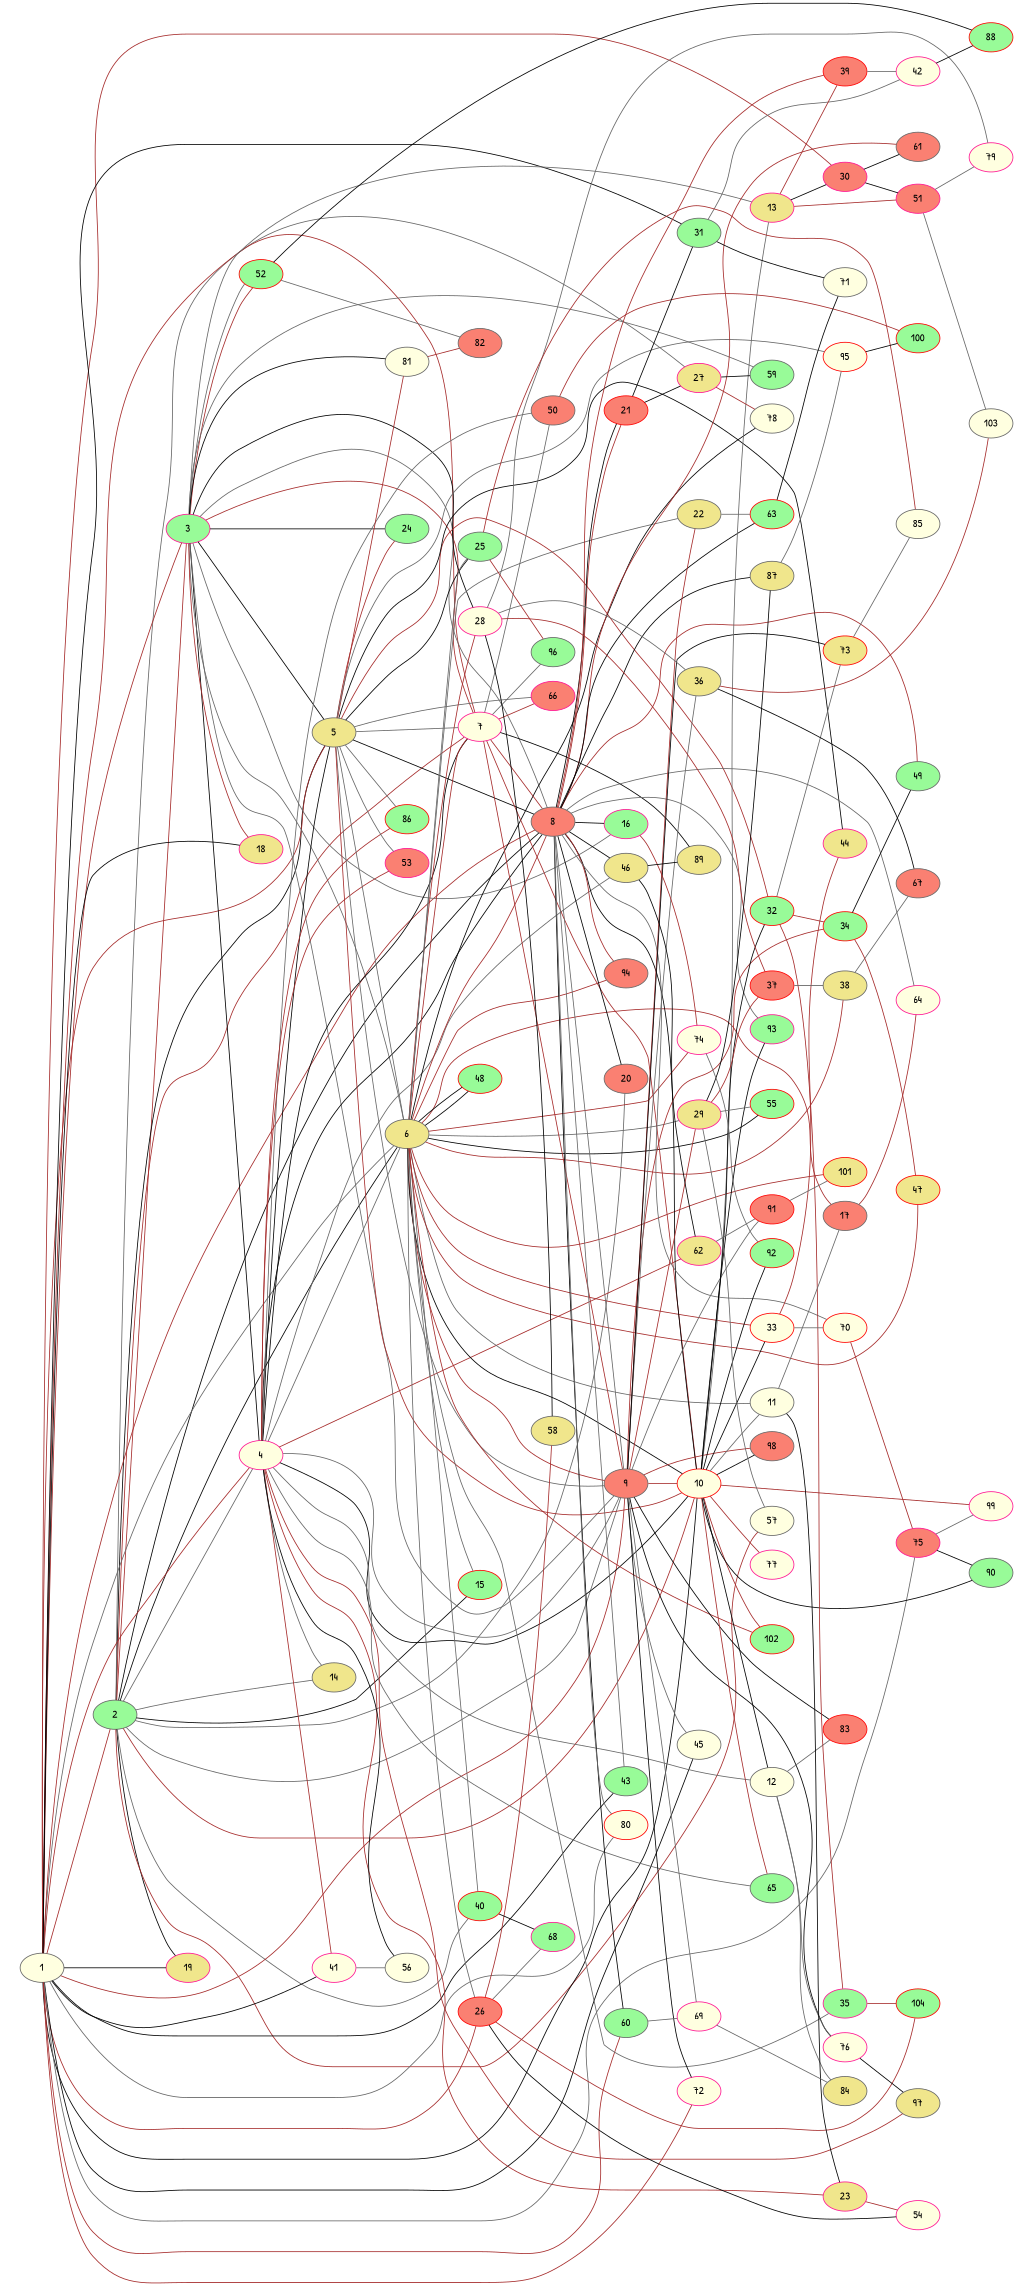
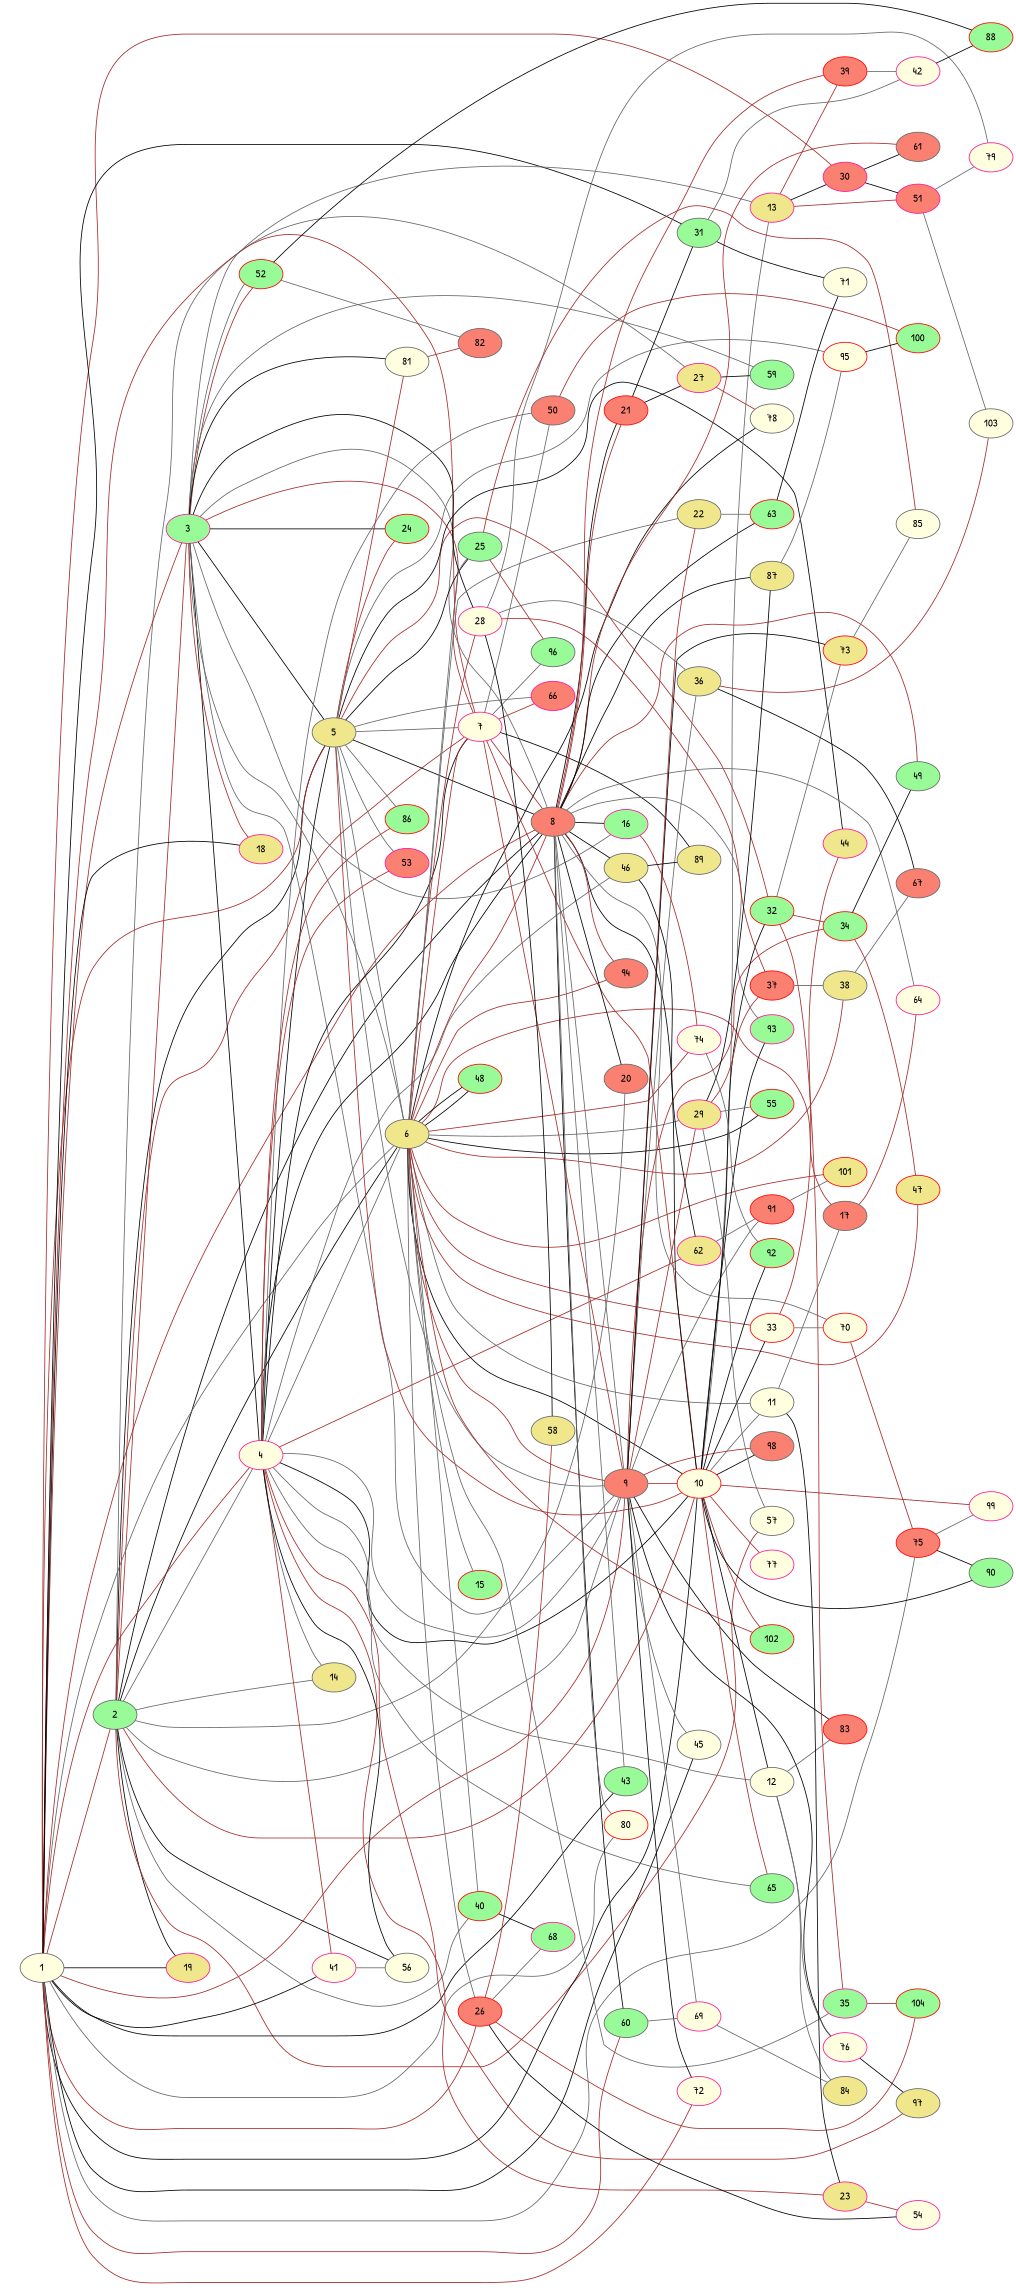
node "24": color gray40 -> red
node "75": color deeppink -> red
edge "15" -- "2": now "56" -- "2"
